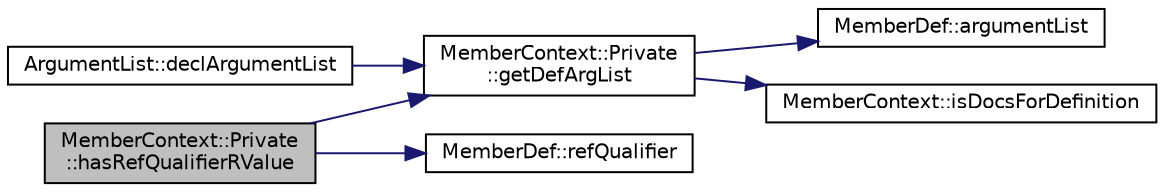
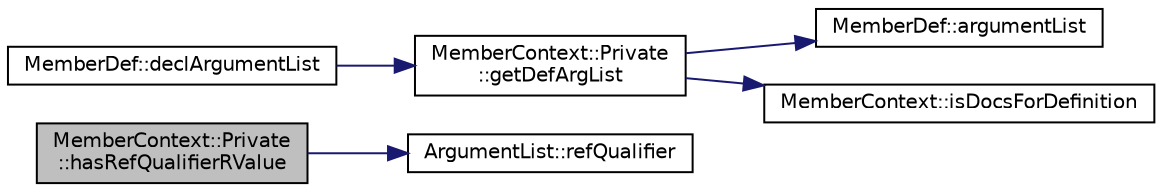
node "ArgumentList::declArgumentList": label "ArgumentList::declArgumentList" -> "MemberDef::declArgumentList"
edge "MemberContext::Private ::hasRefQualifierRValue" -> "MemberContext::Private ::getDefArgList": removed
node "MemberDef::refQualifier": label "MemberDef::refQualifier" -> "ArgumentList::refQualifier"
